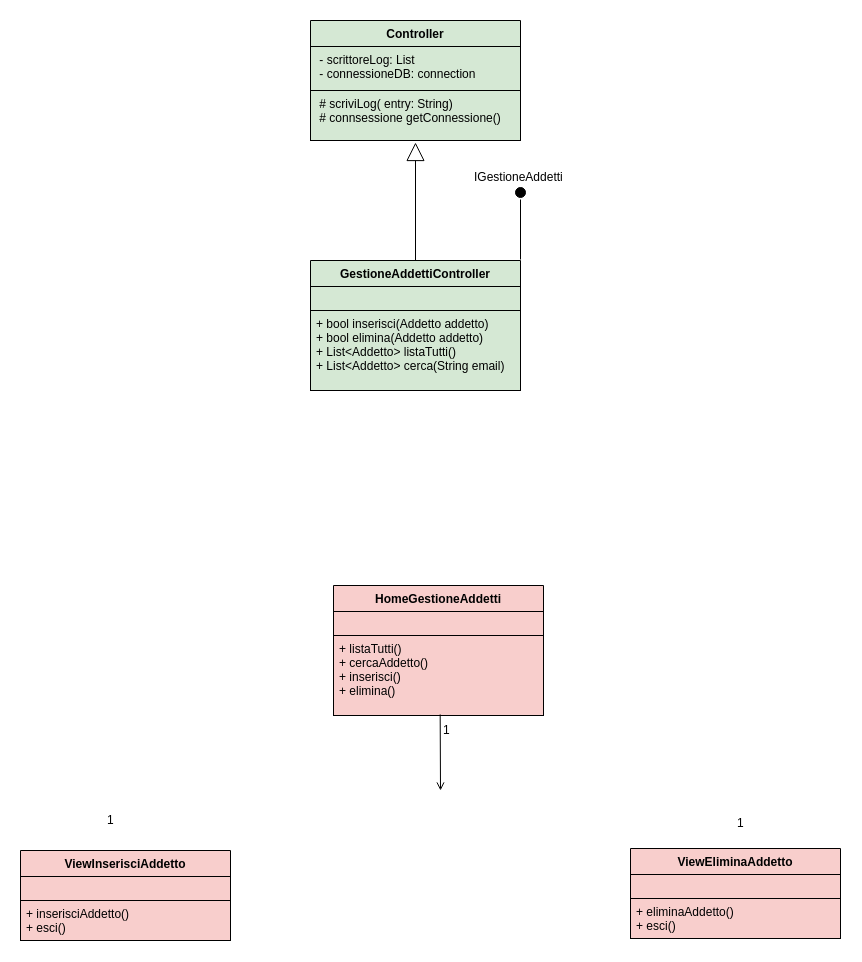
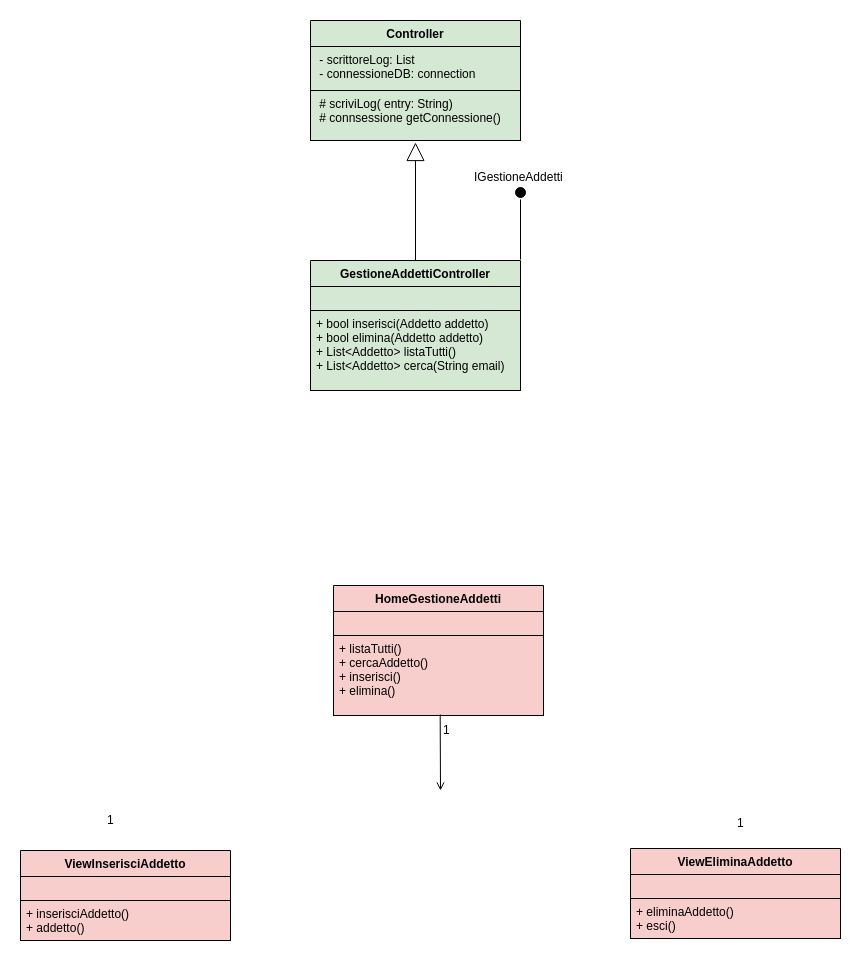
node "+ inserisciAddetto() + esci()": label "+ inserisciAddetto() + esci()" -> "+ inserisciAddetto() + addetto()"
